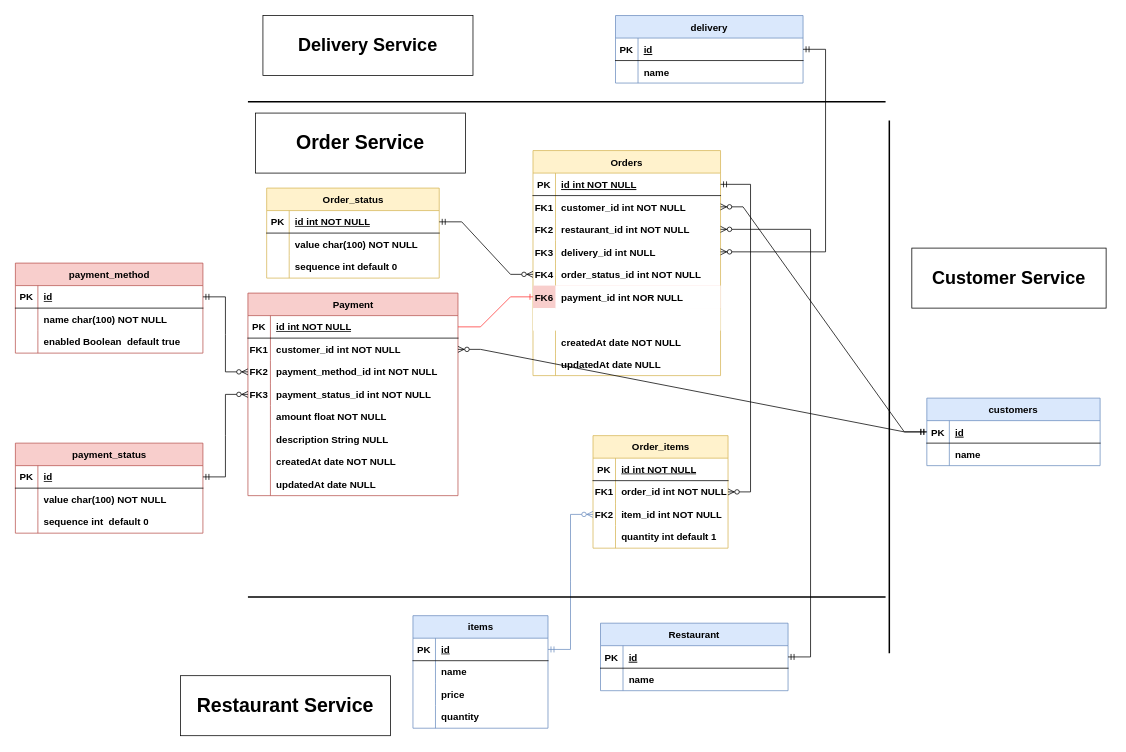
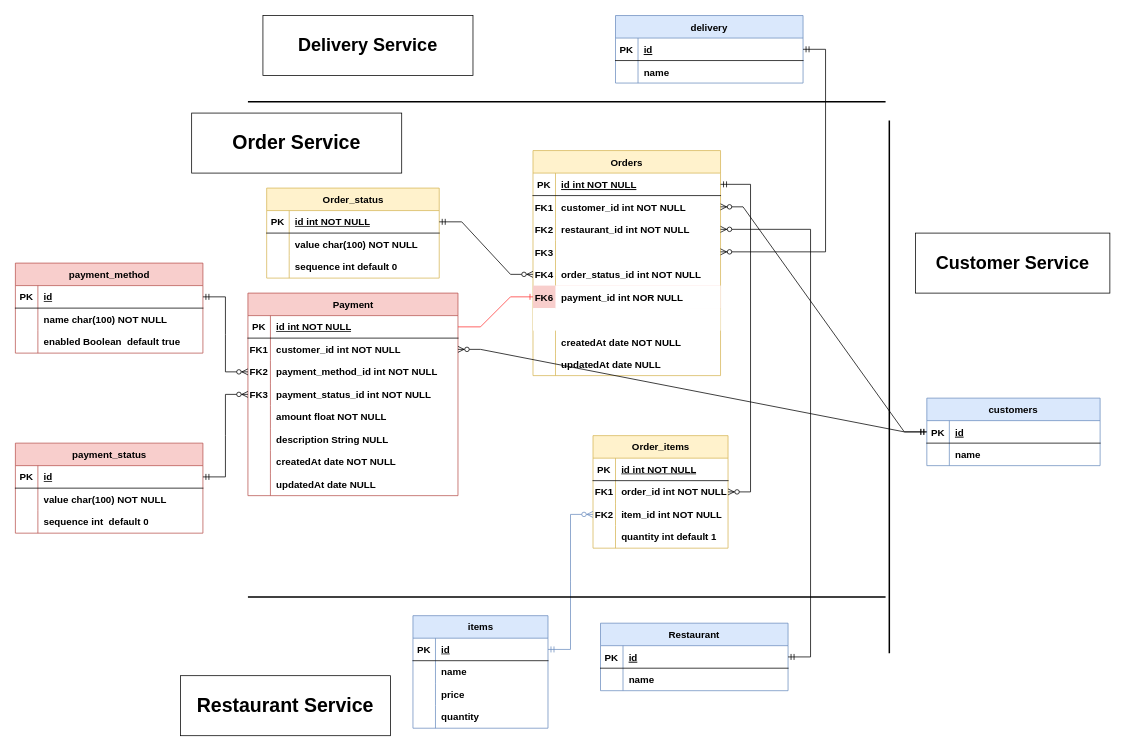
node "Order Service": moved (360, 143) -> (297, 143)
node "delivery_id int NULL": removed
node "Customer Service": moved (1009, 278) -> (1013, 263)
